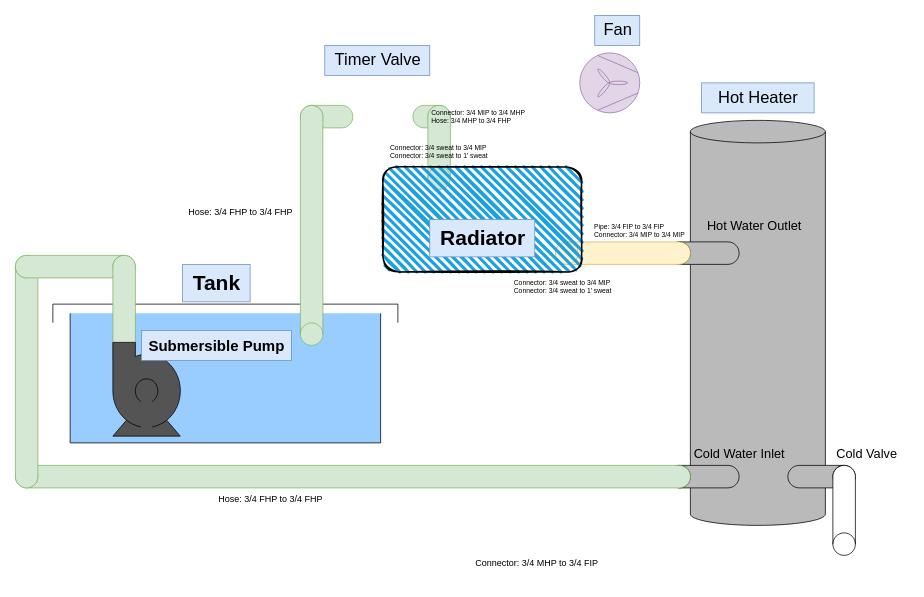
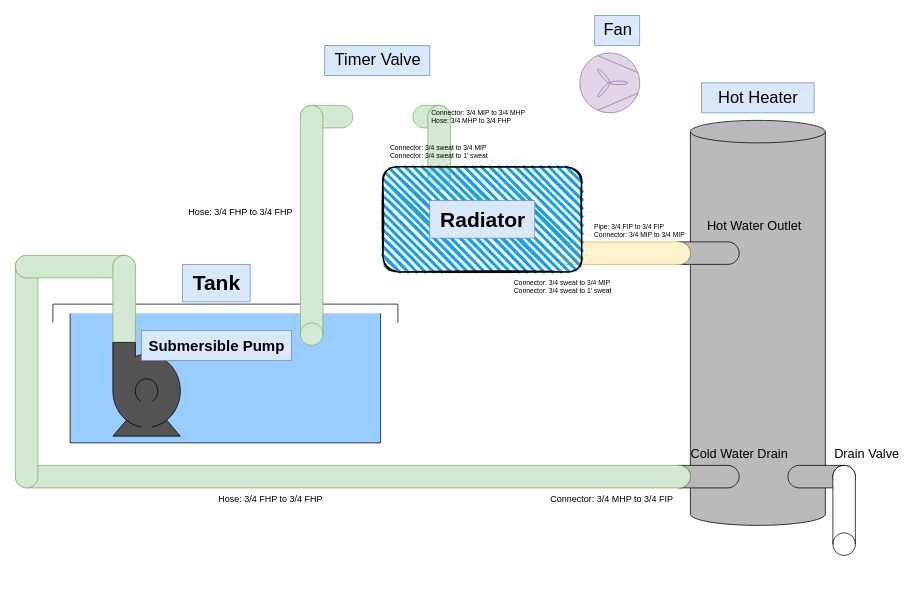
node "Radiator": moved (482, 238) -> (482, 219)
node "Cold Water Inlet": label "Cold Water Inlet" -> "Cold Water Drain"
node "Cold Valve": label "Cold Valve" -> "Drain Valve"
node "Connector: 3/4 MHP to 3/4 FIP": moved (537, 563) -> (612, 499)
